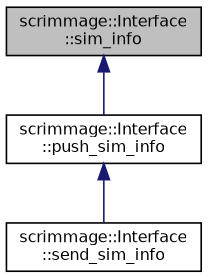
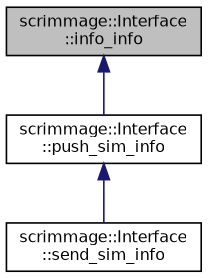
node "scrimmage::Interface ::sim_info": label "scrimmage::Interface ::sim_info" -> "scrimmage::Interface ::info_info"
